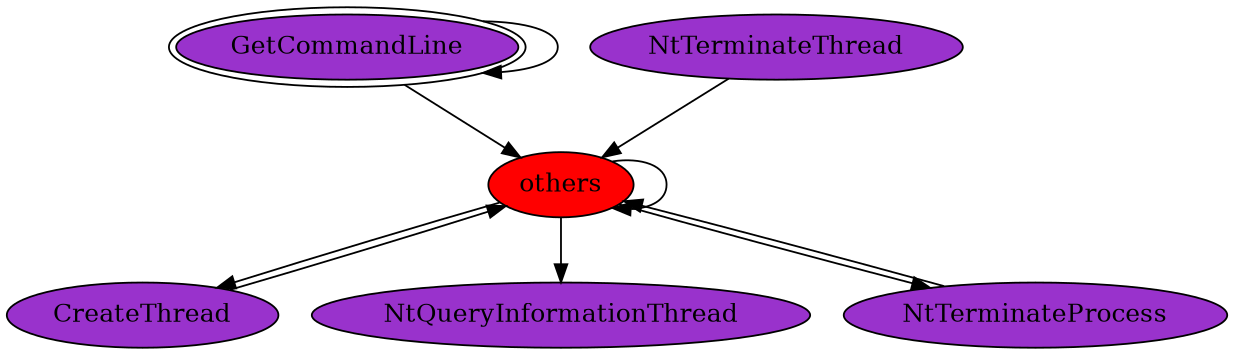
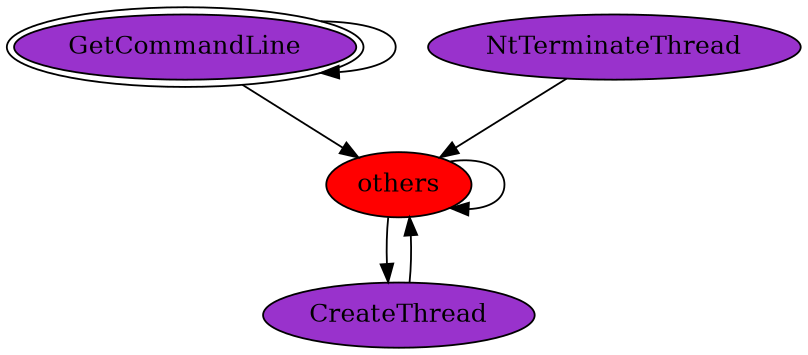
node "NtQueryInformationThread": removed
node "NtTerminateProcess": removed
